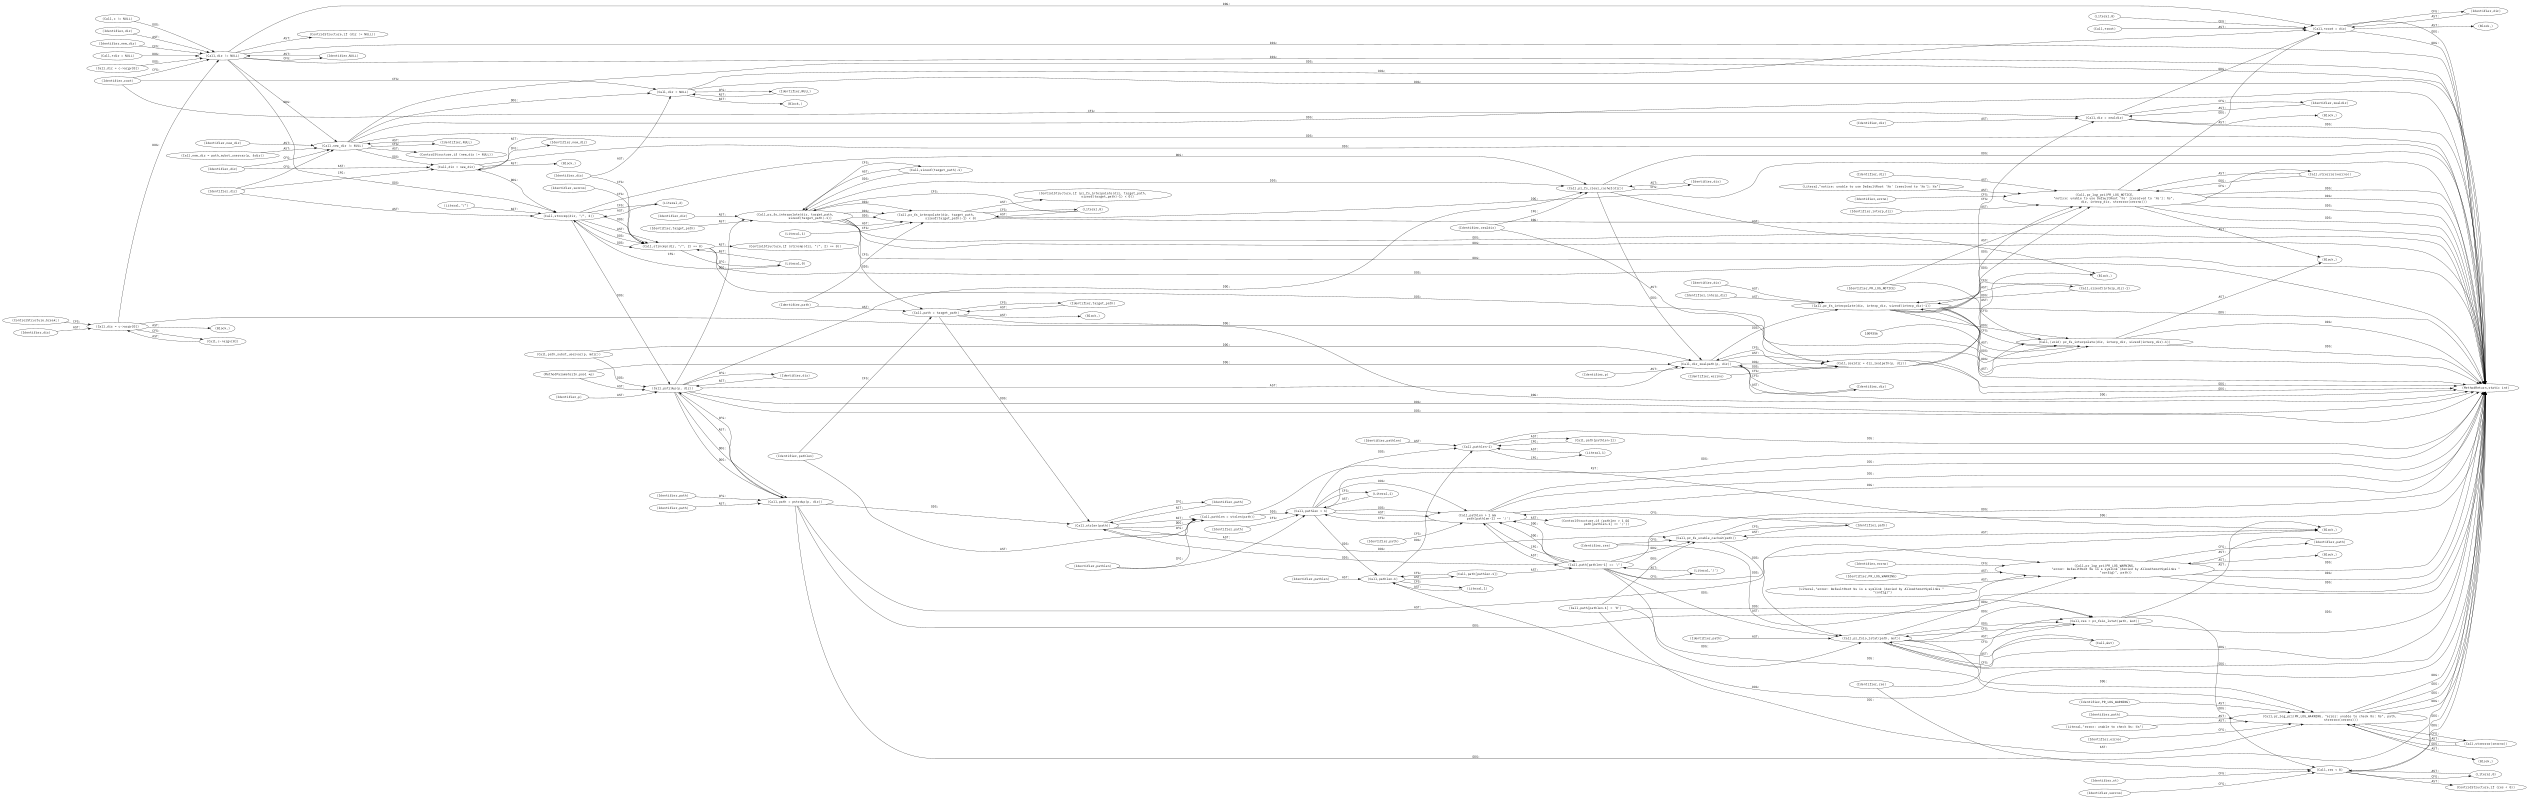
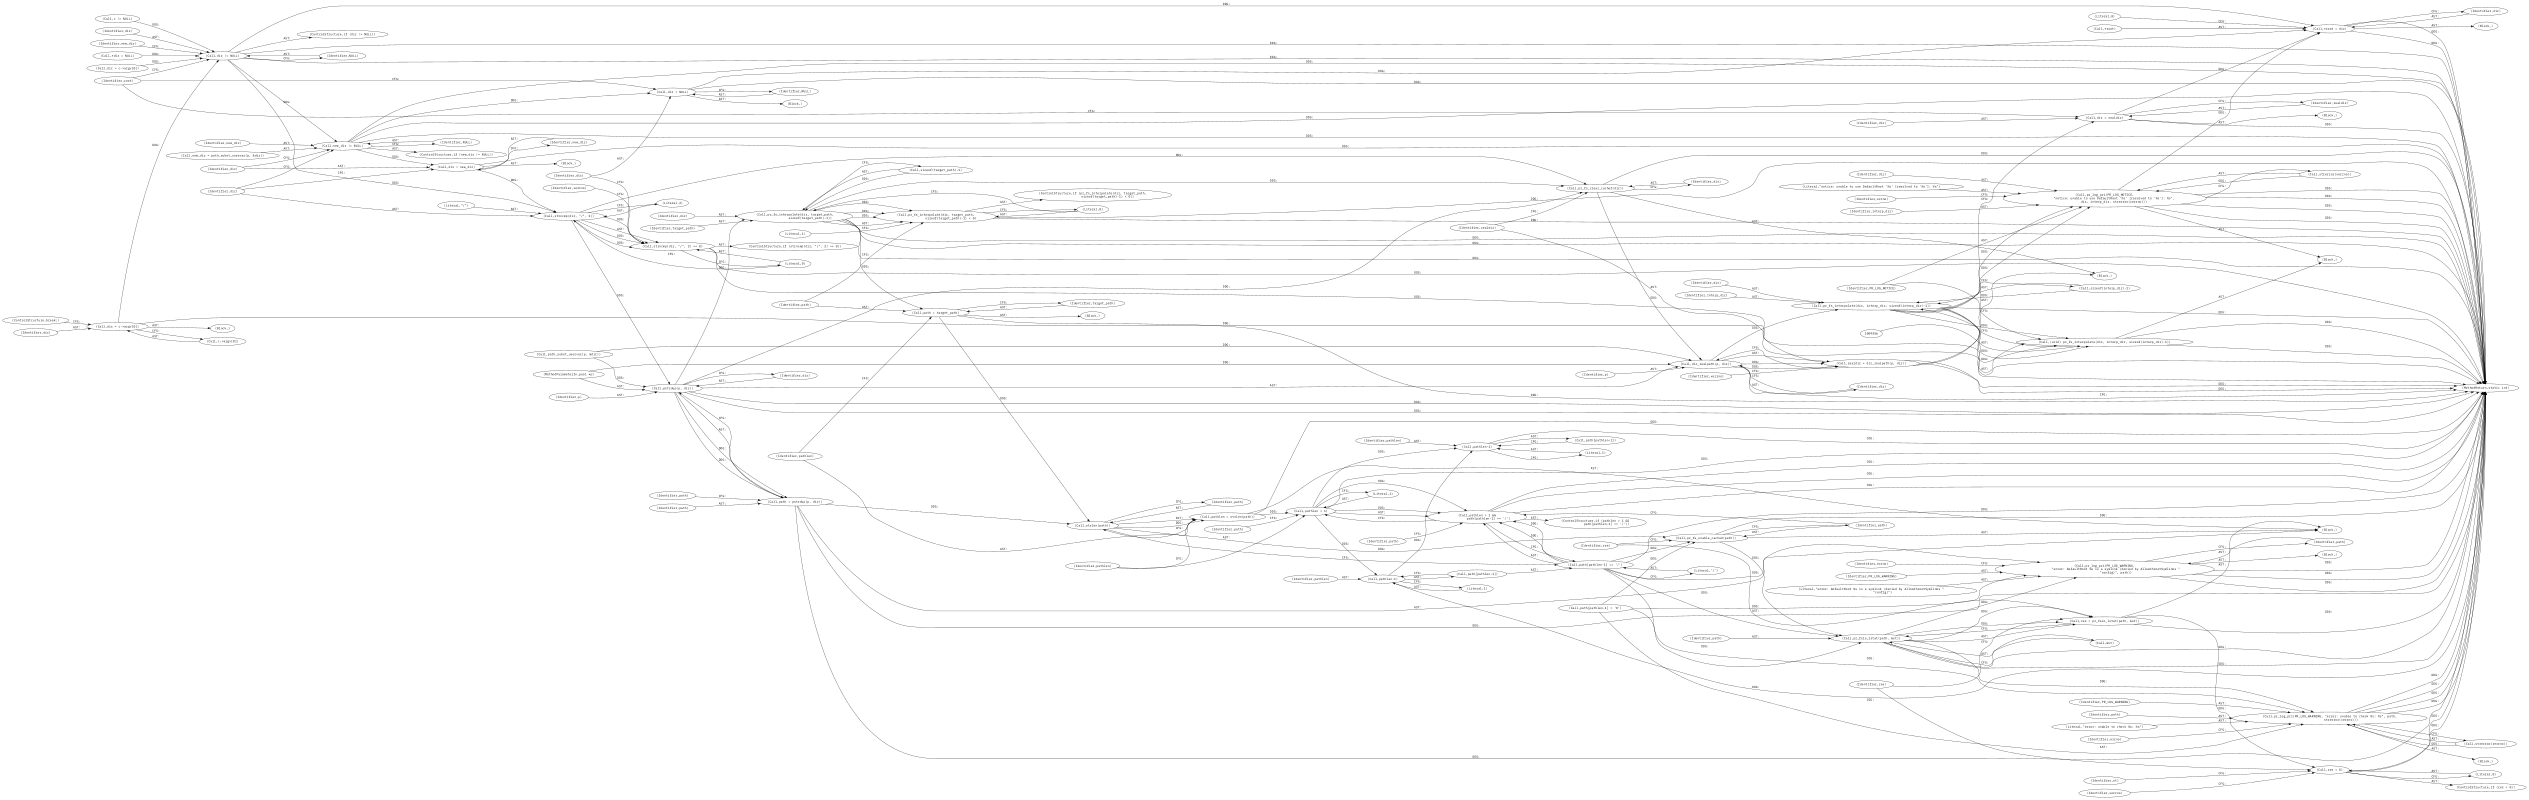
edge "(Call,dir_realpath(p, dir))" -> "(MethodReturn,static int)": label "DDG: " -> "CFG: "
edge "(Call,pathlen = strlen(path))" -> "(MethodReturn,static int)": added, label "DDG:"
edge "(Call,strlen(path))" -> "(Call,path[pathlen-1] == '/')": label "DDG: " -> "CFG: "
